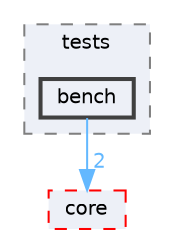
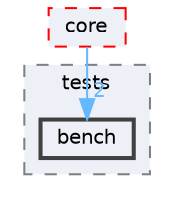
edge "bench" -> "core": reversed
